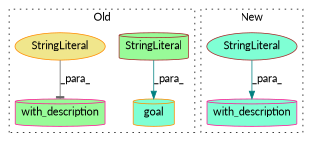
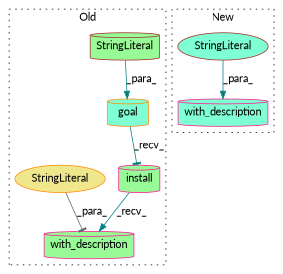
node "install": added
